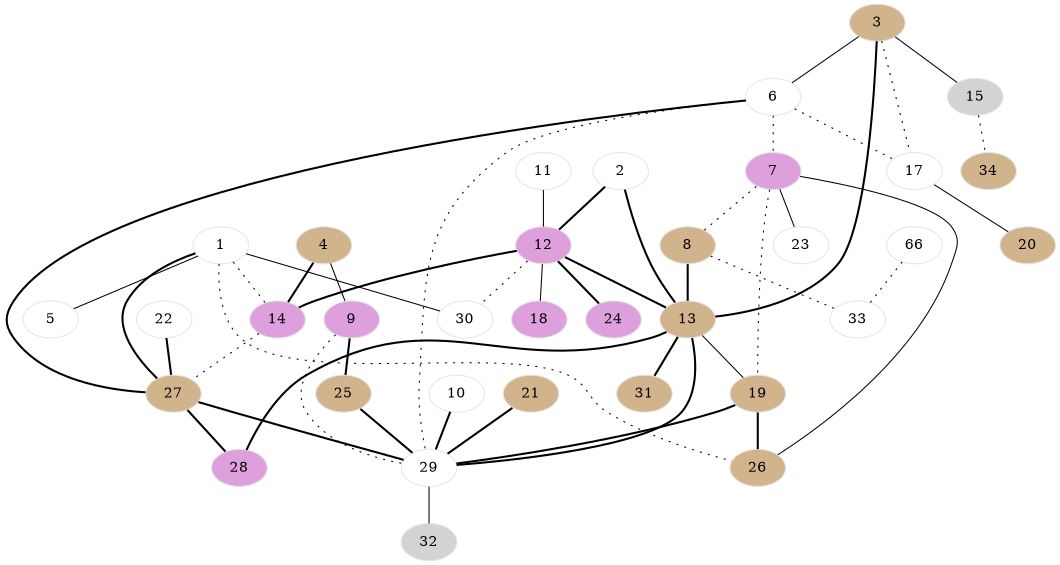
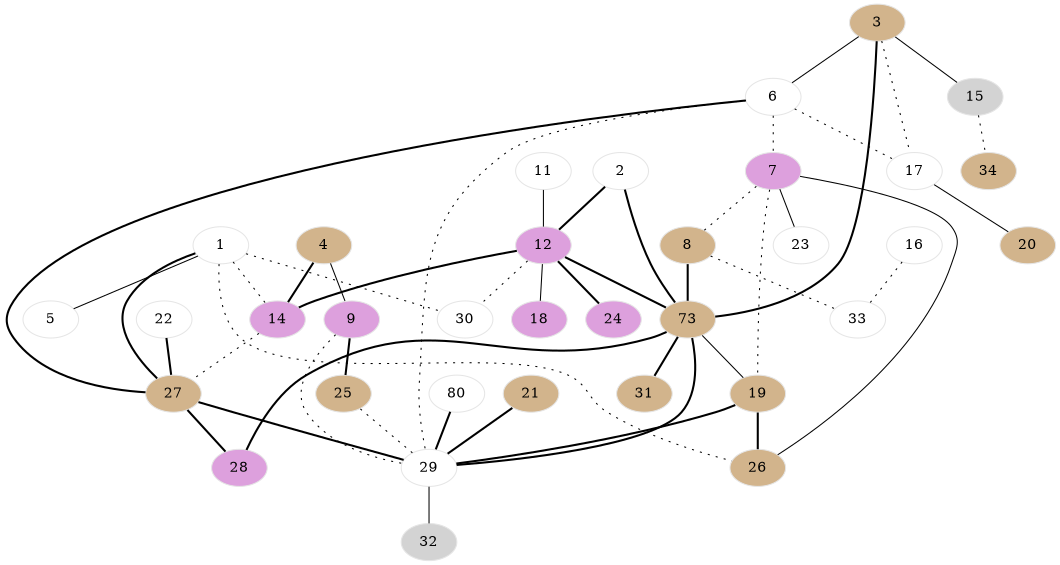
node "66": label "66" -> "16"
edge "1" -- "30": style solid -> dotted
node "13": label "13" -> "73"
node "10": label "10" -> "80"
edge "25" -- "29": style bold -> dotted
